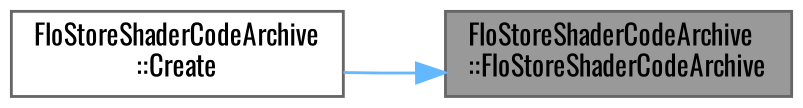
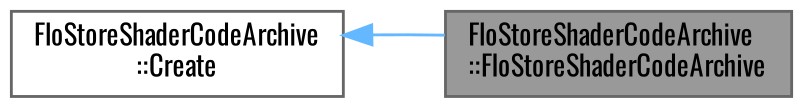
edge "FIoStoreShaderCodeArchive ::Create" -> "FIoStoreShaderCodeArchive ::FIoStoreShaderCodeArchive": reversed
